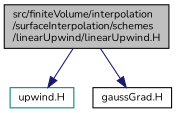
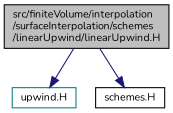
node "gaussGrad.H": label "gaussGrad.H" -> "schemes.H"
